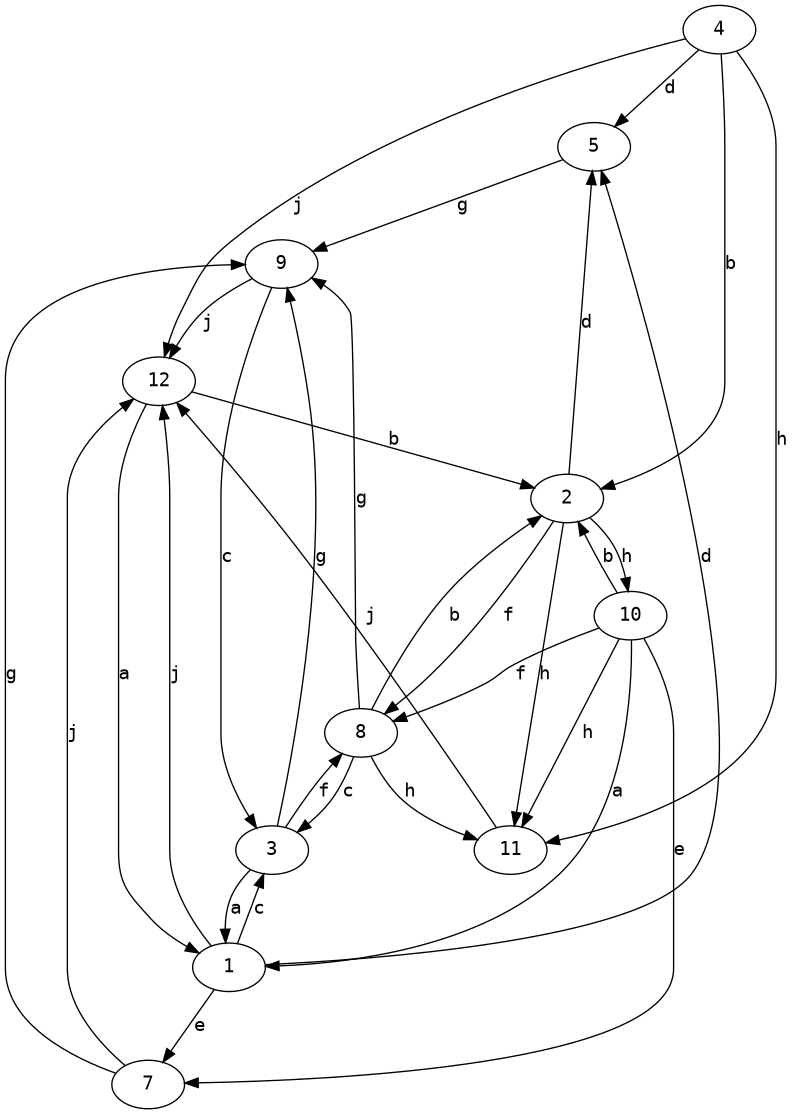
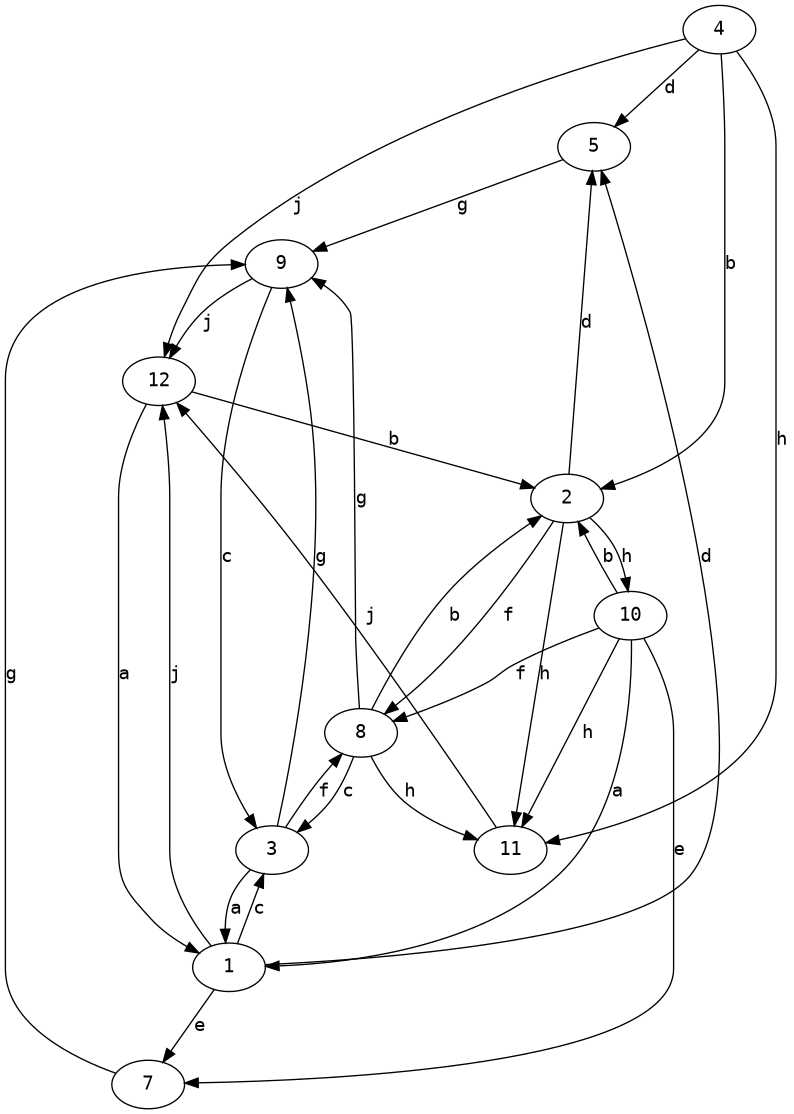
edge "7" -> "12": removed, label "j"
